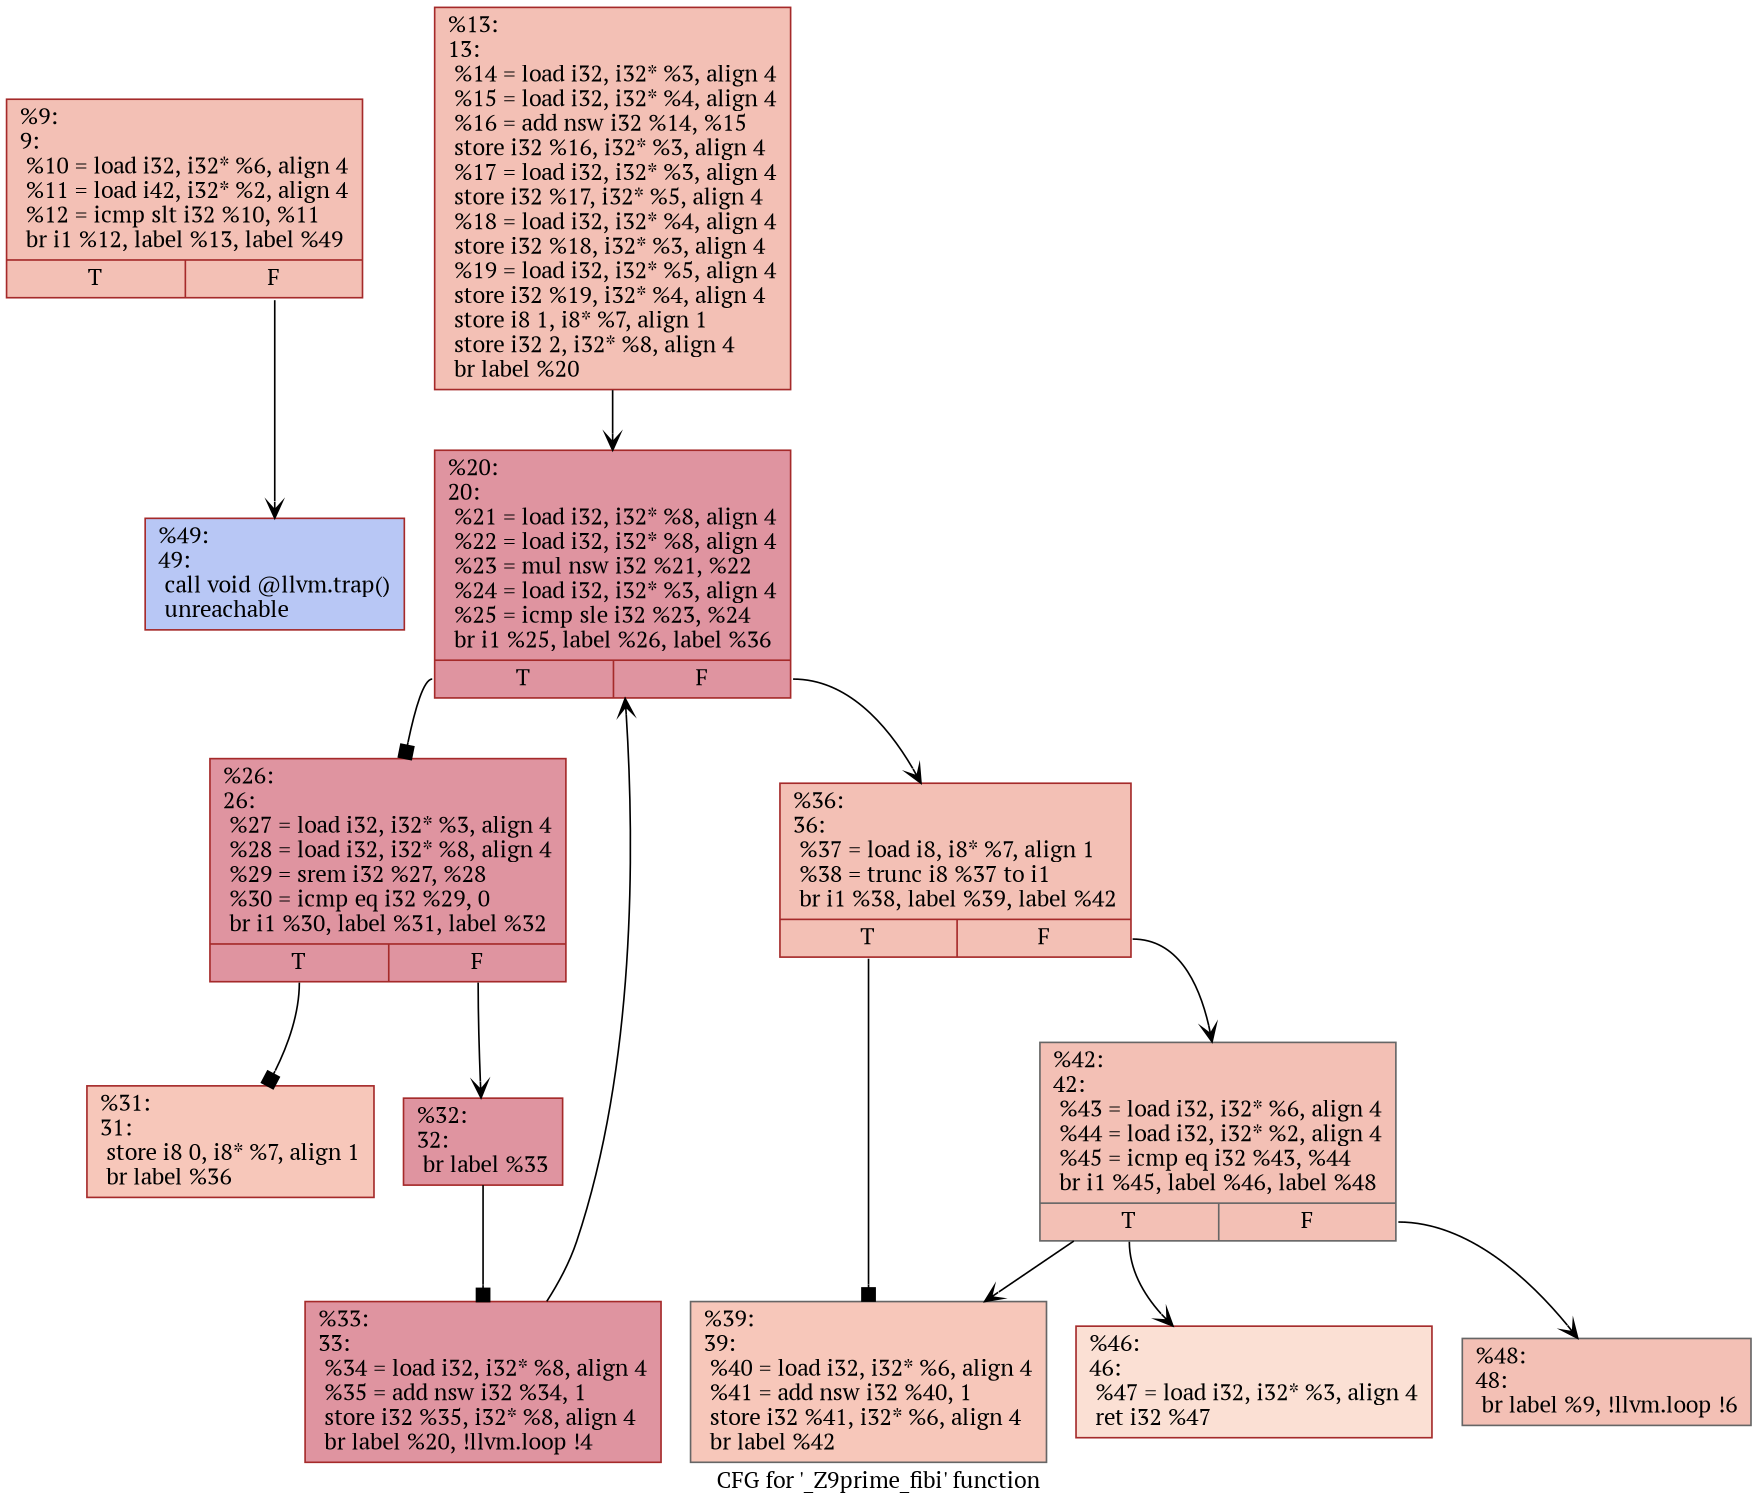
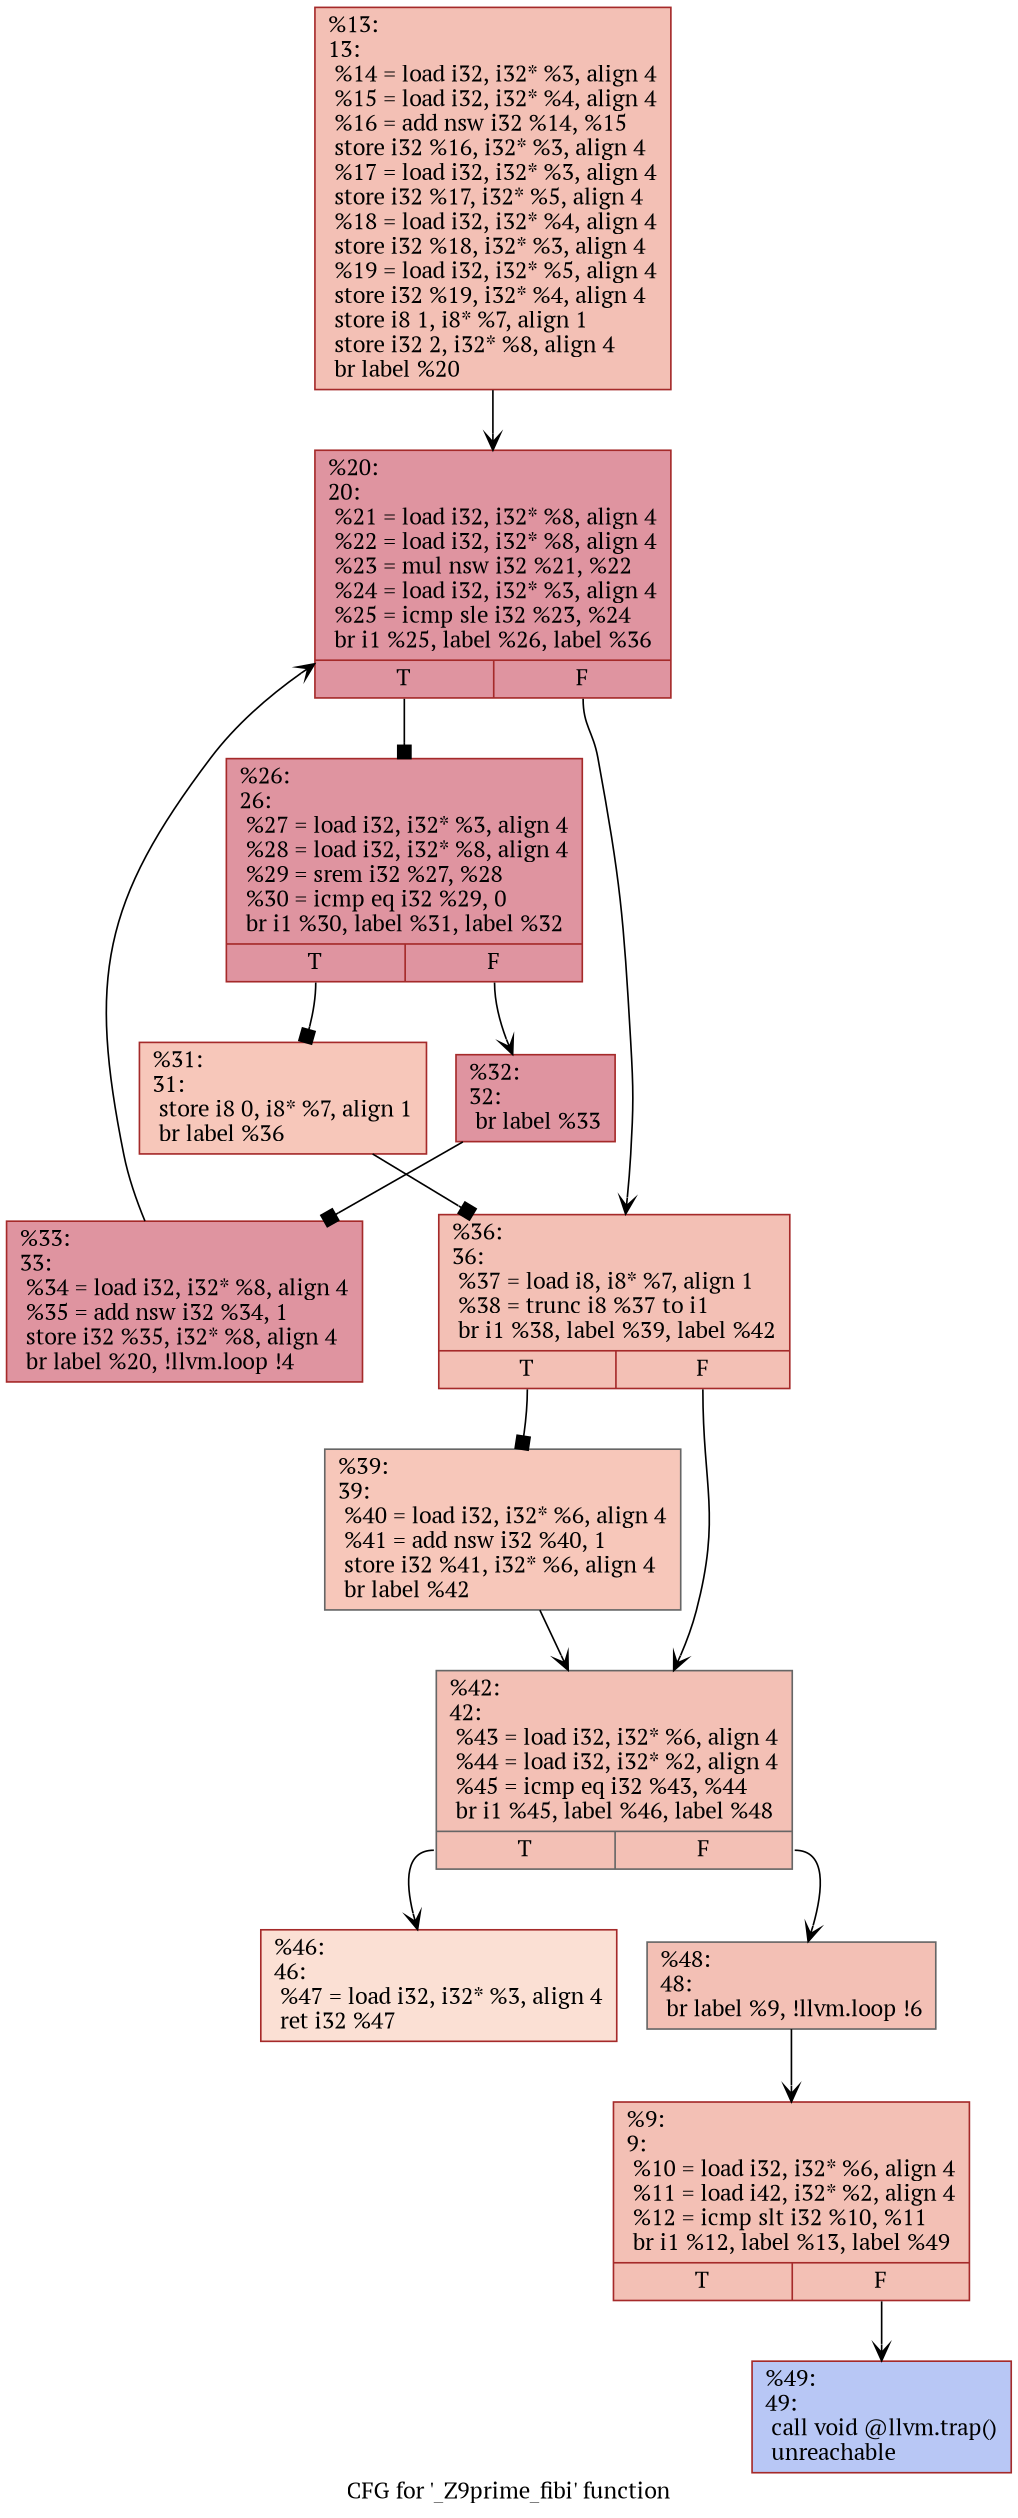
edge "%31:" -> "%36:": added
edge "%42:" -> "%39:": reversed
edge "%48:" -> "%9:": added
